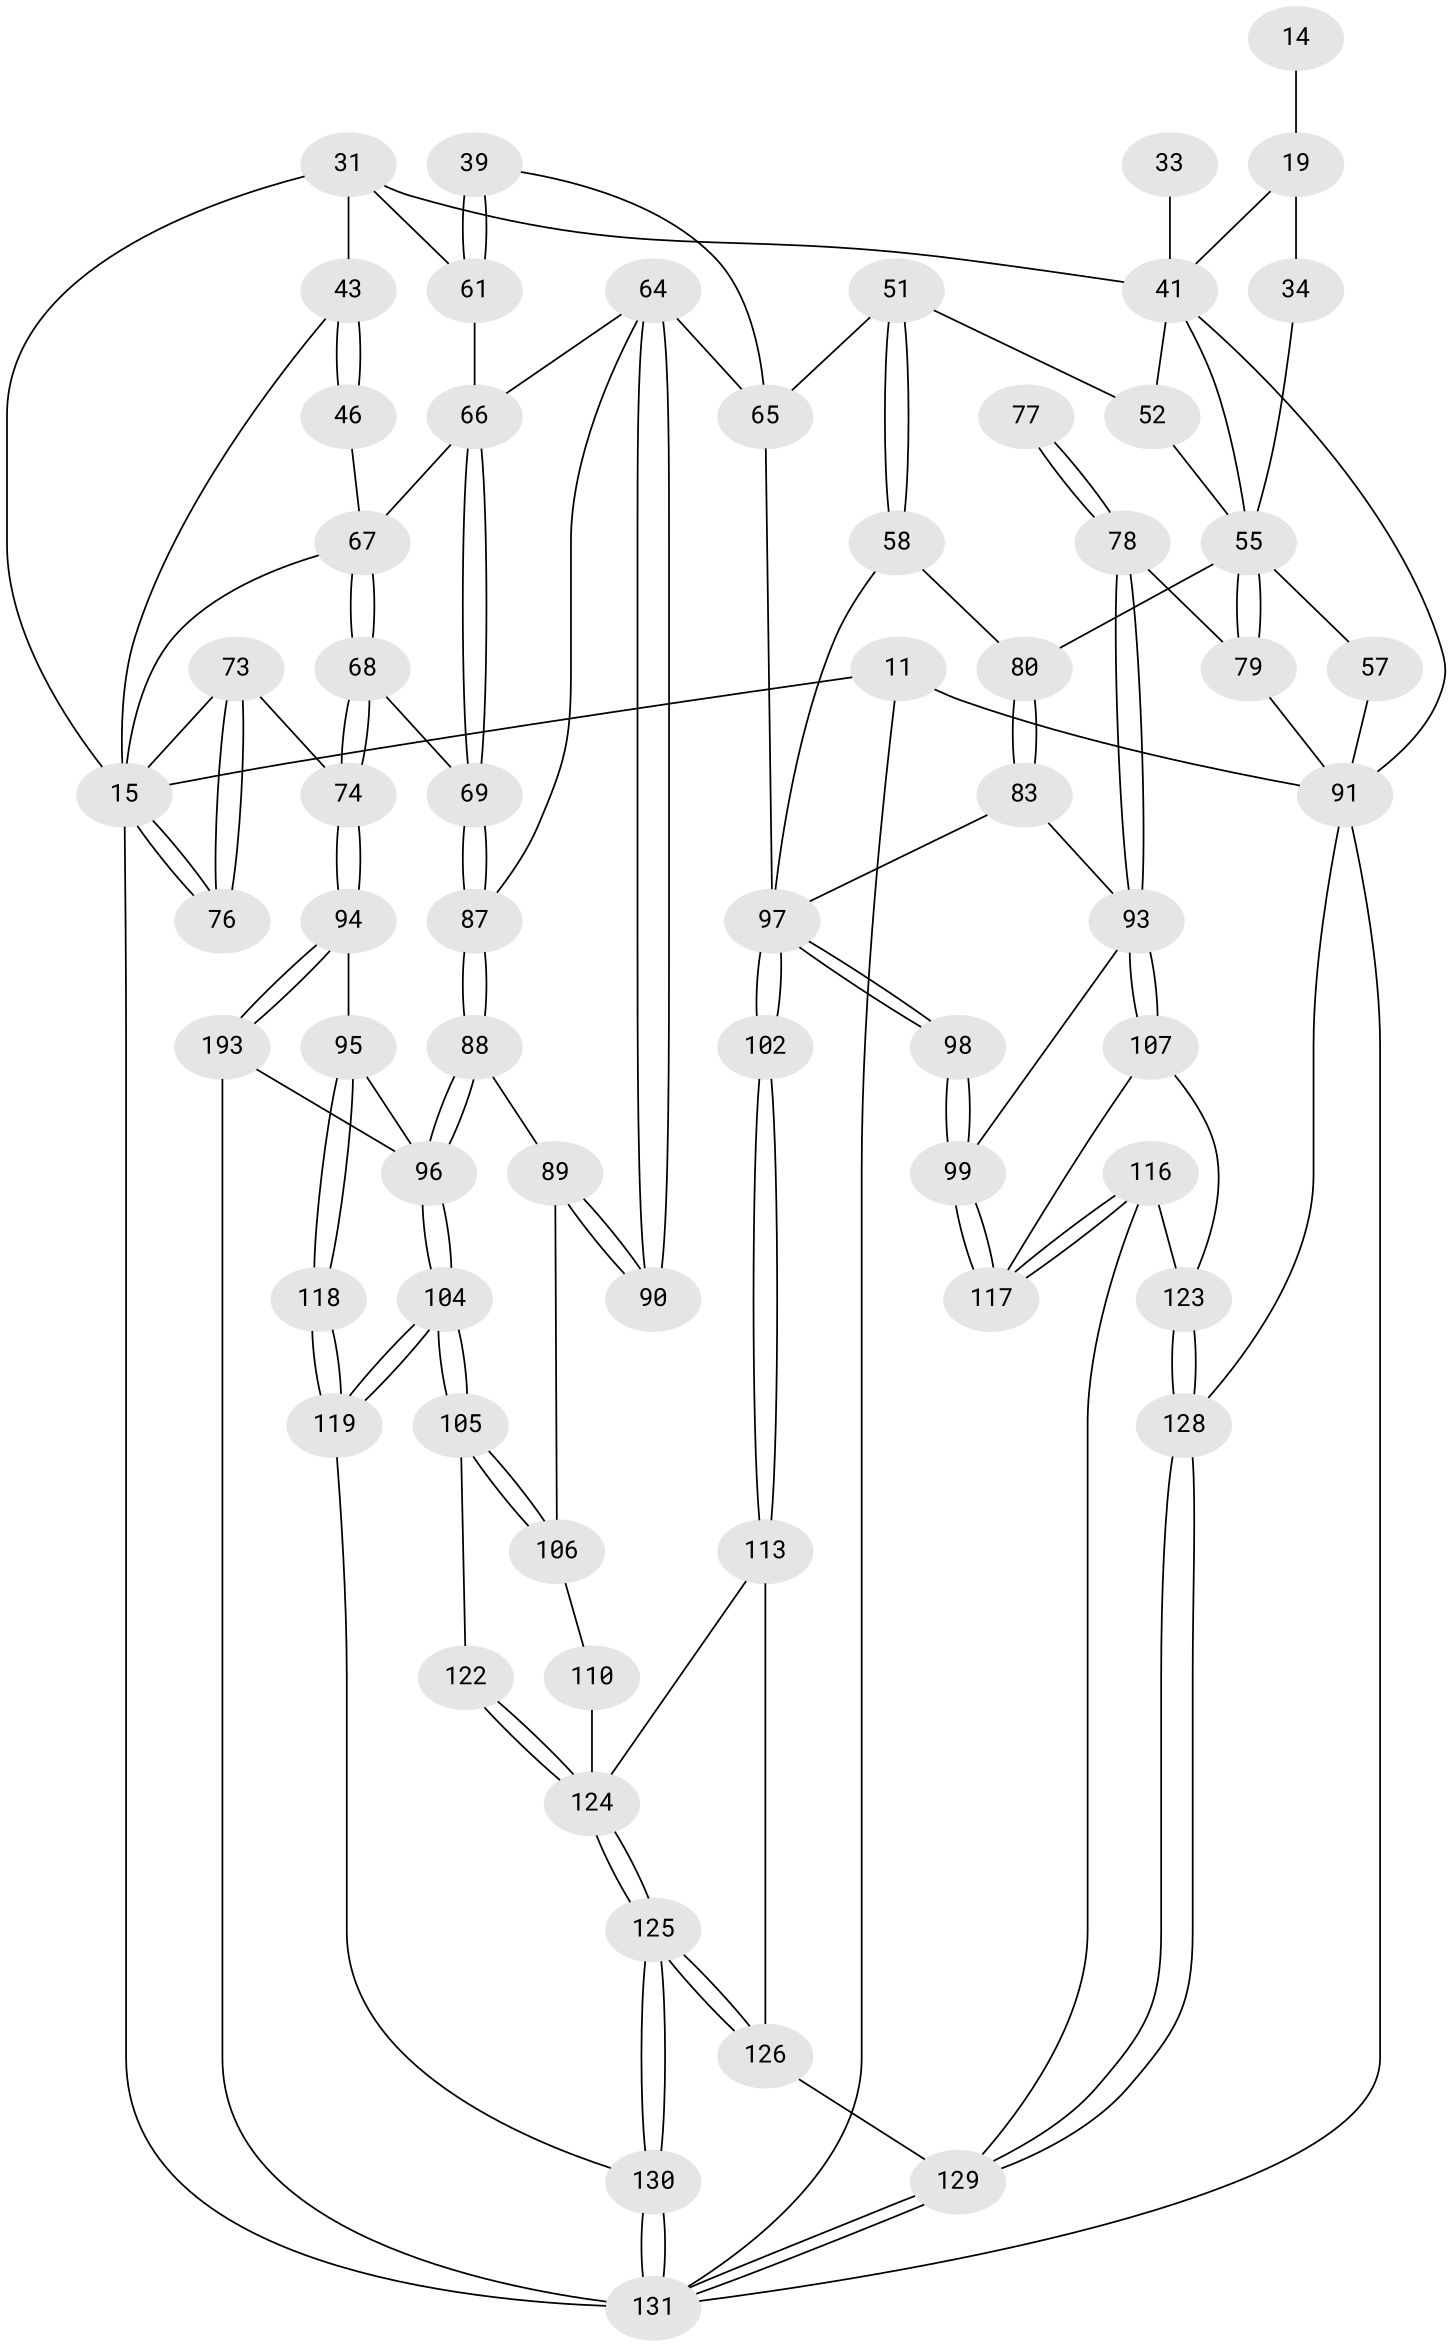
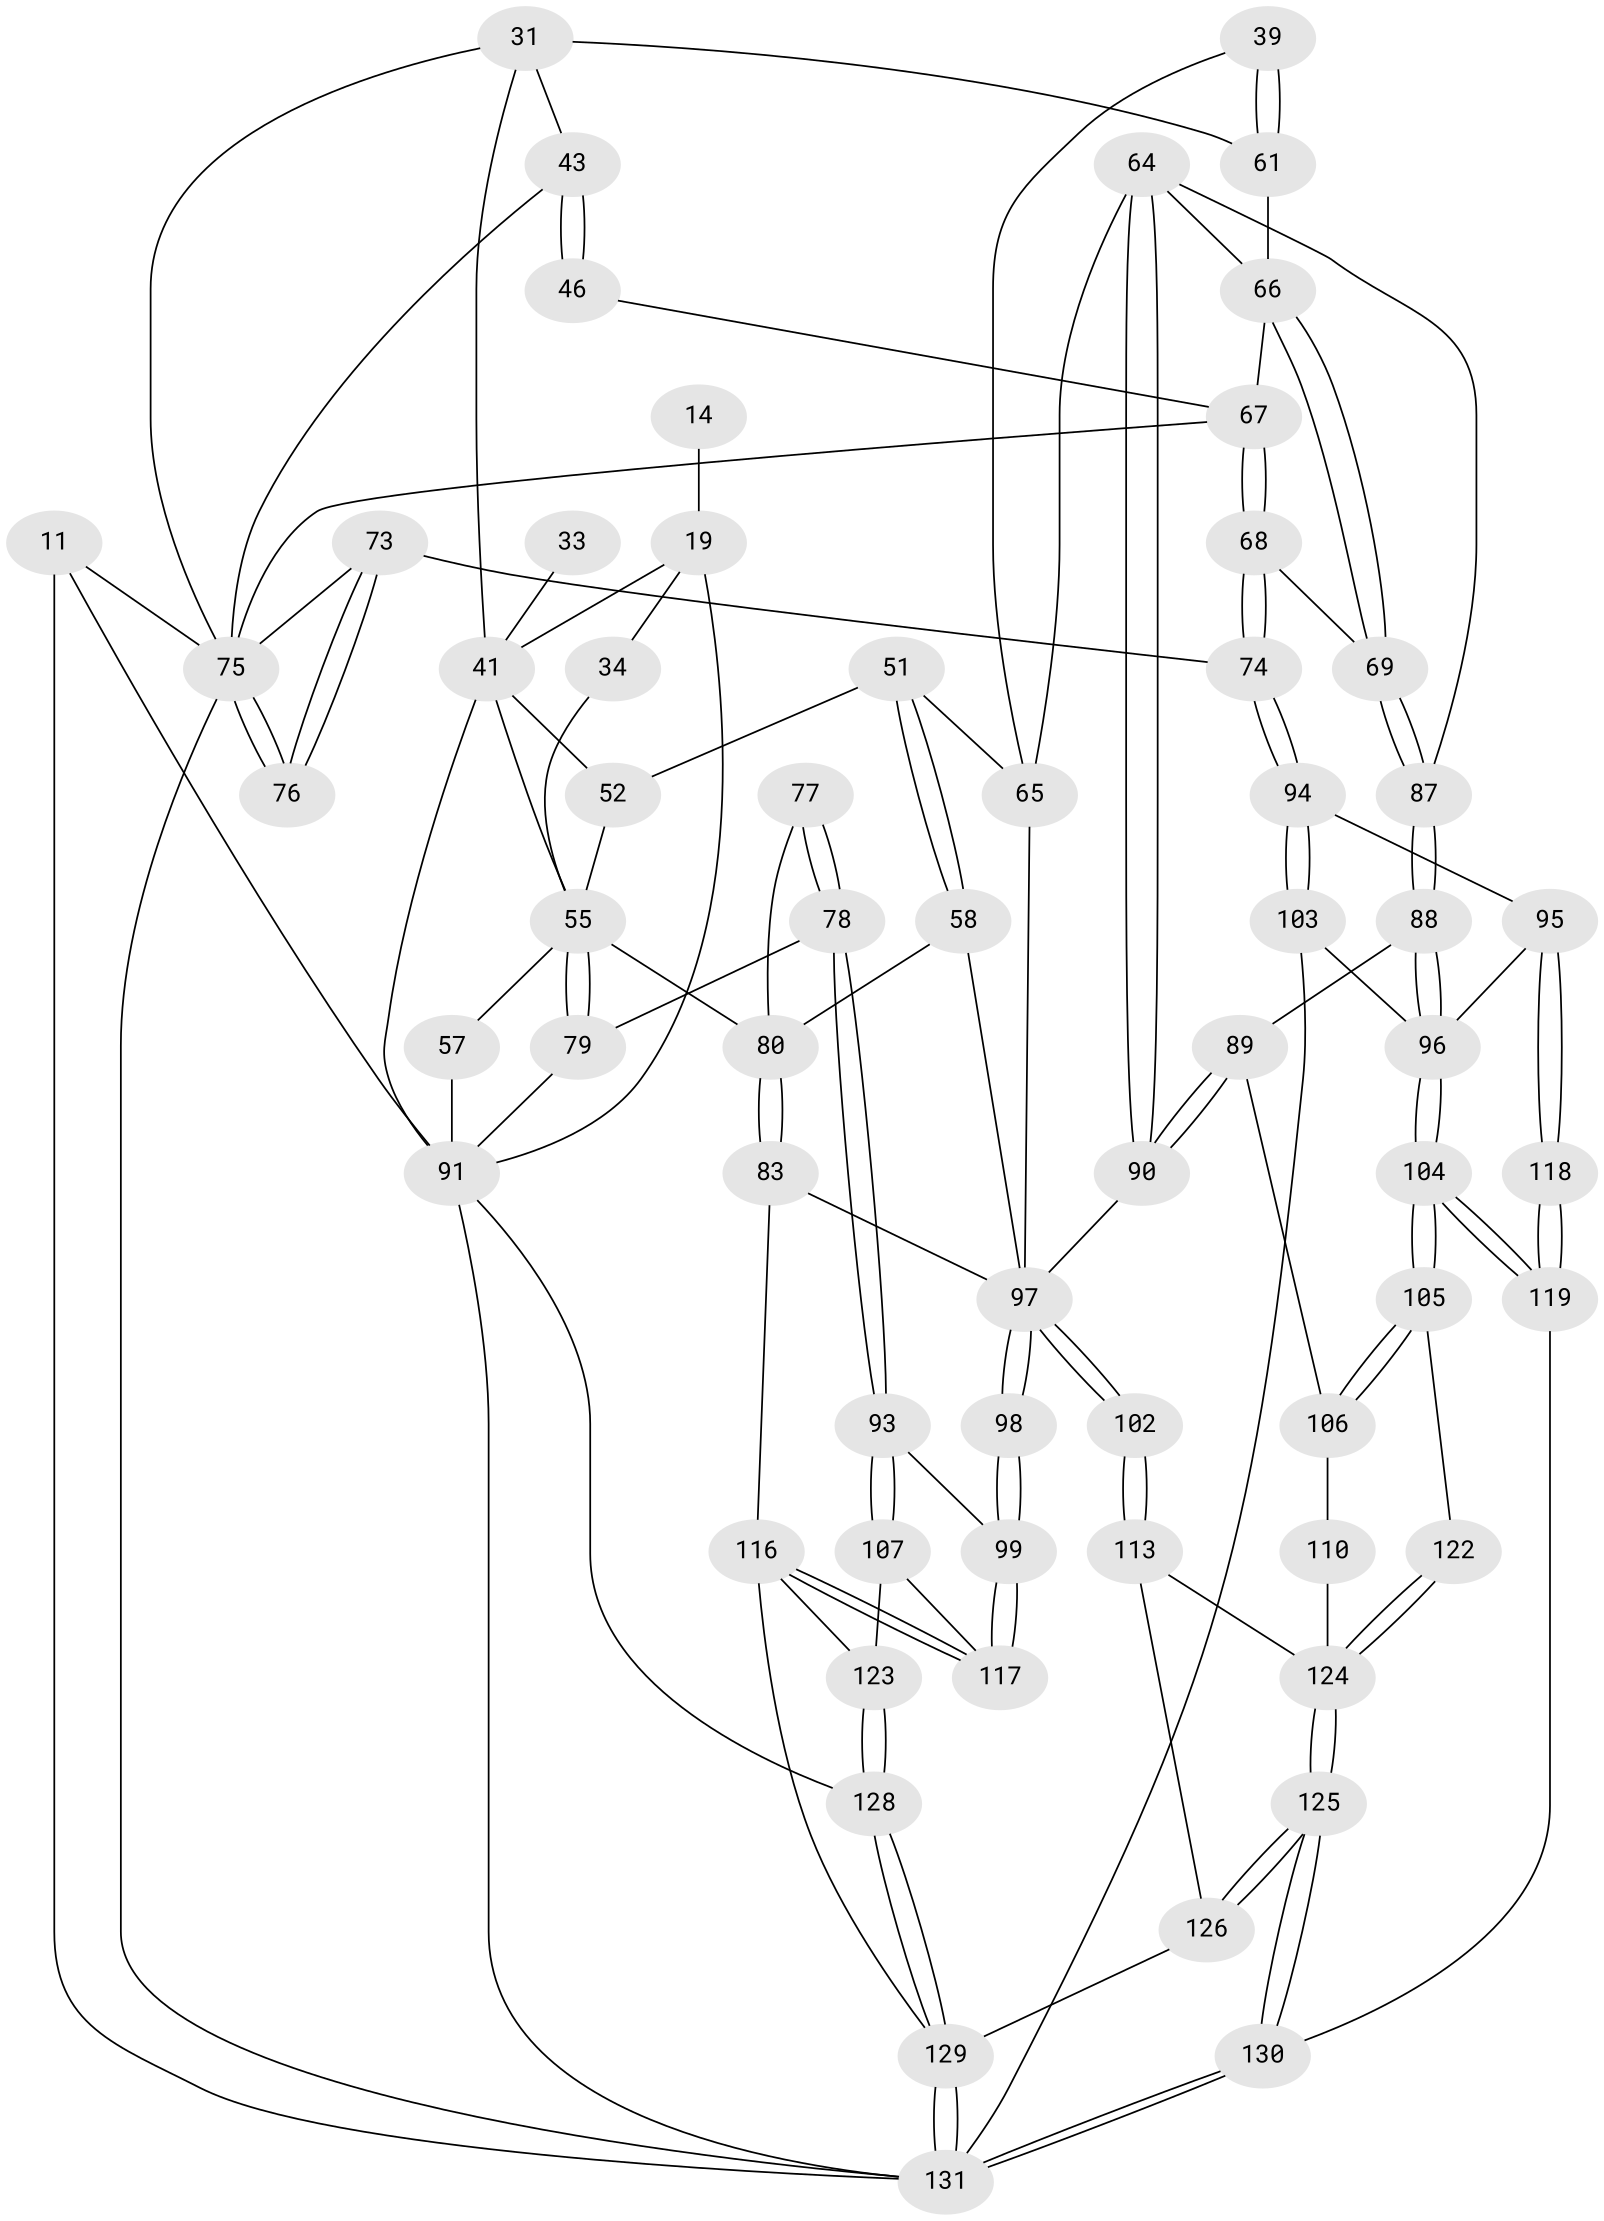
node "15": label "15" -> "75"
edge "83" -- "93": now "83" -- "116"
edge "19" -- "91": added
edge "77" -- "80": added
node "193": label "193" -> "103"
edge "90" -- "97": added
